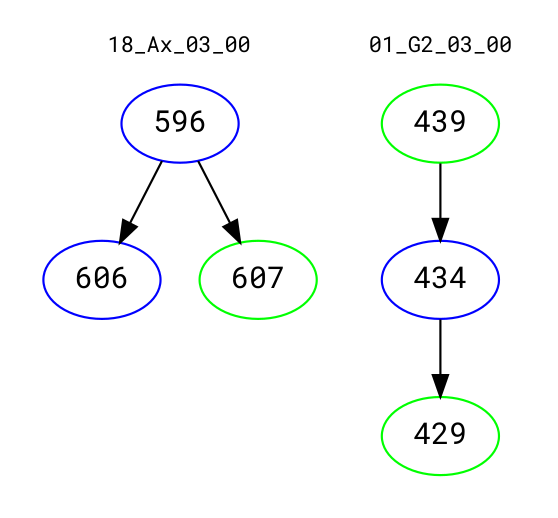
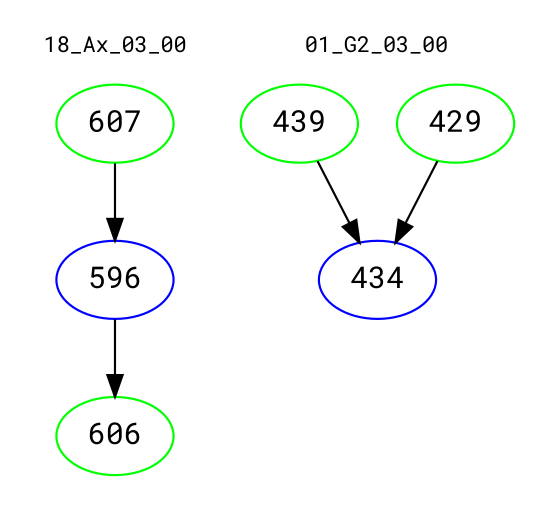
edge "596" -> "607": reversed
node "606": color blue -> green
edge "434" -> "429": reversed
